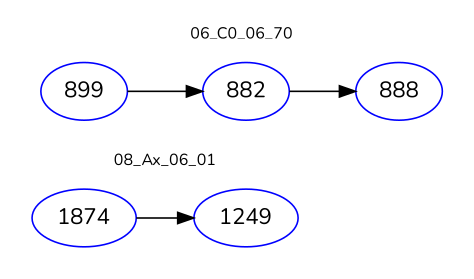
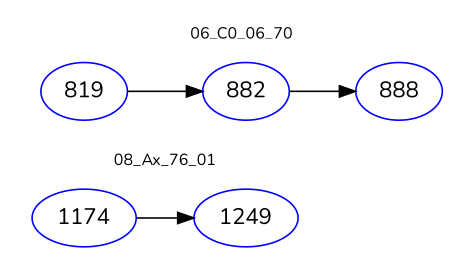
node "899": label "899" -> "819"
cluster "08_Ax_06_01": label "08_Ax_06_01" -> "08_Ax_76_01"
node "1874": label "1874" -> "1174"
